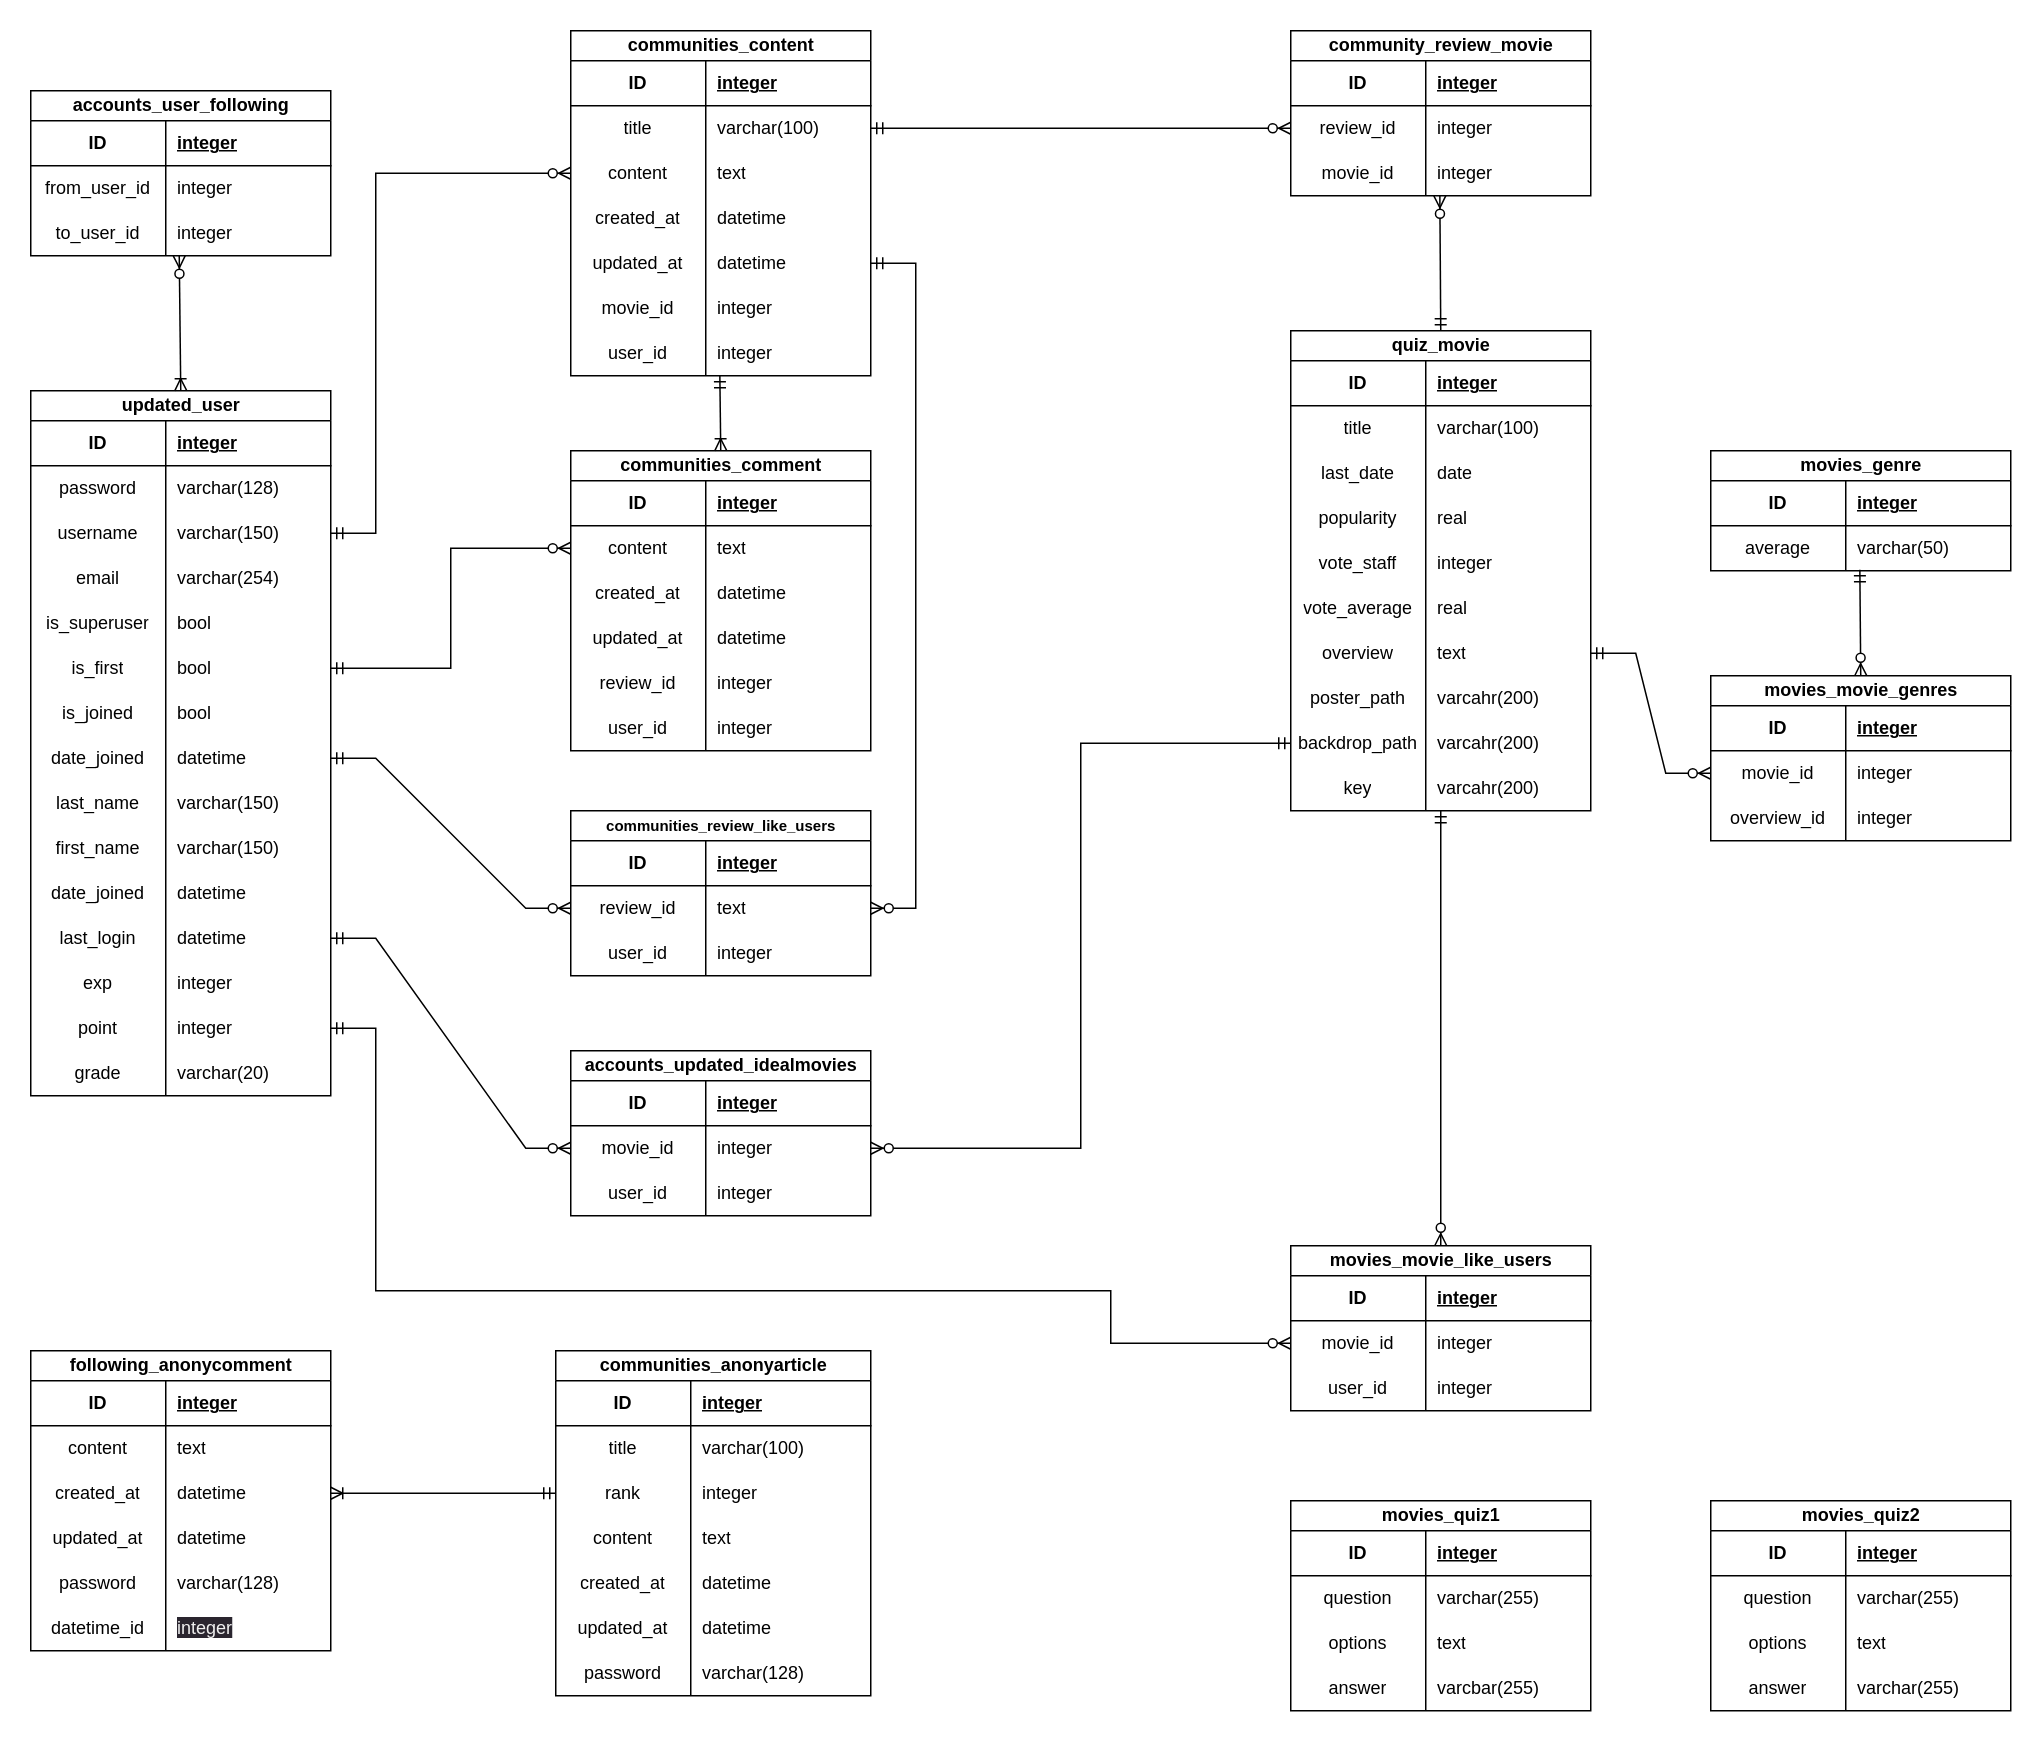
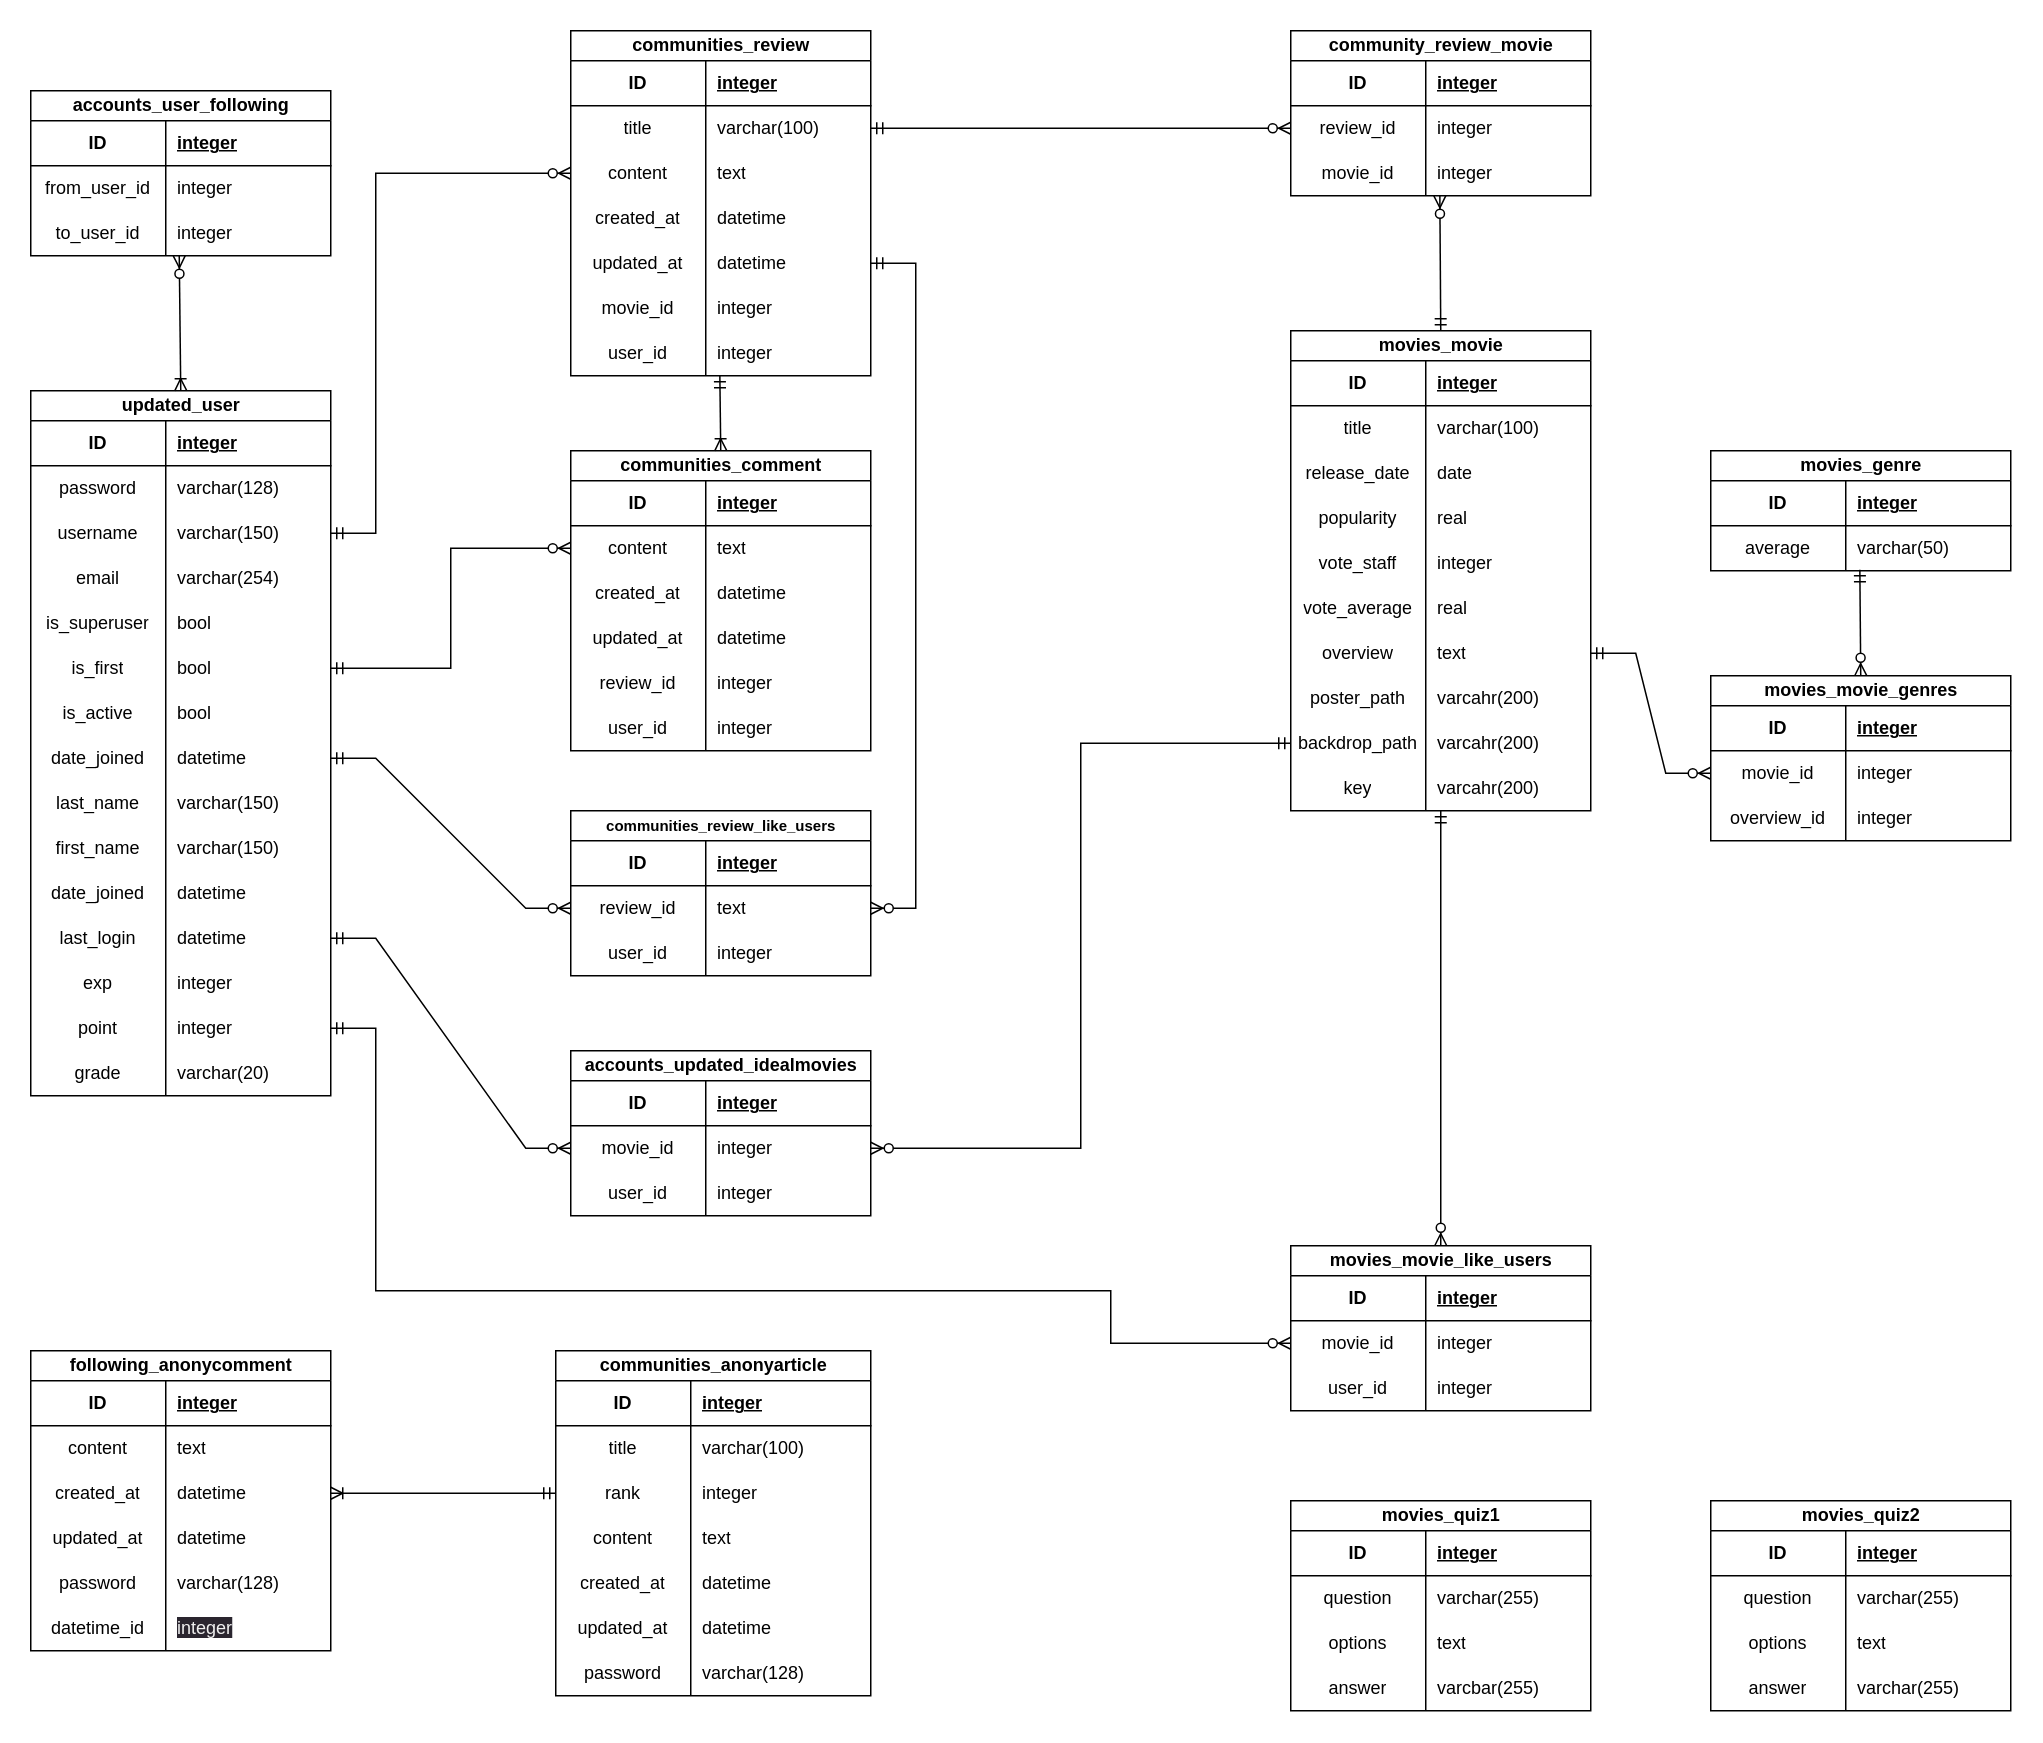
node "communities_content": label "communities_content" -> "communities_review"
node "quiz_movie": label "quiz_movie" -> "movies_movie"
node "last_date": label "last_date" -> "release_date"
node "is_joined": label "is_joined" -> "is_active"
